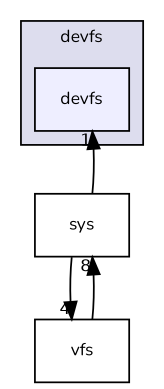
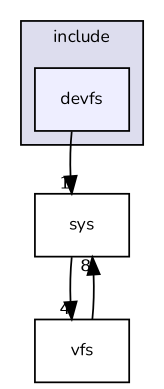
cluster "devfs": label "devfs" -> "include"
edge "sys" -> "devfs": reversed
